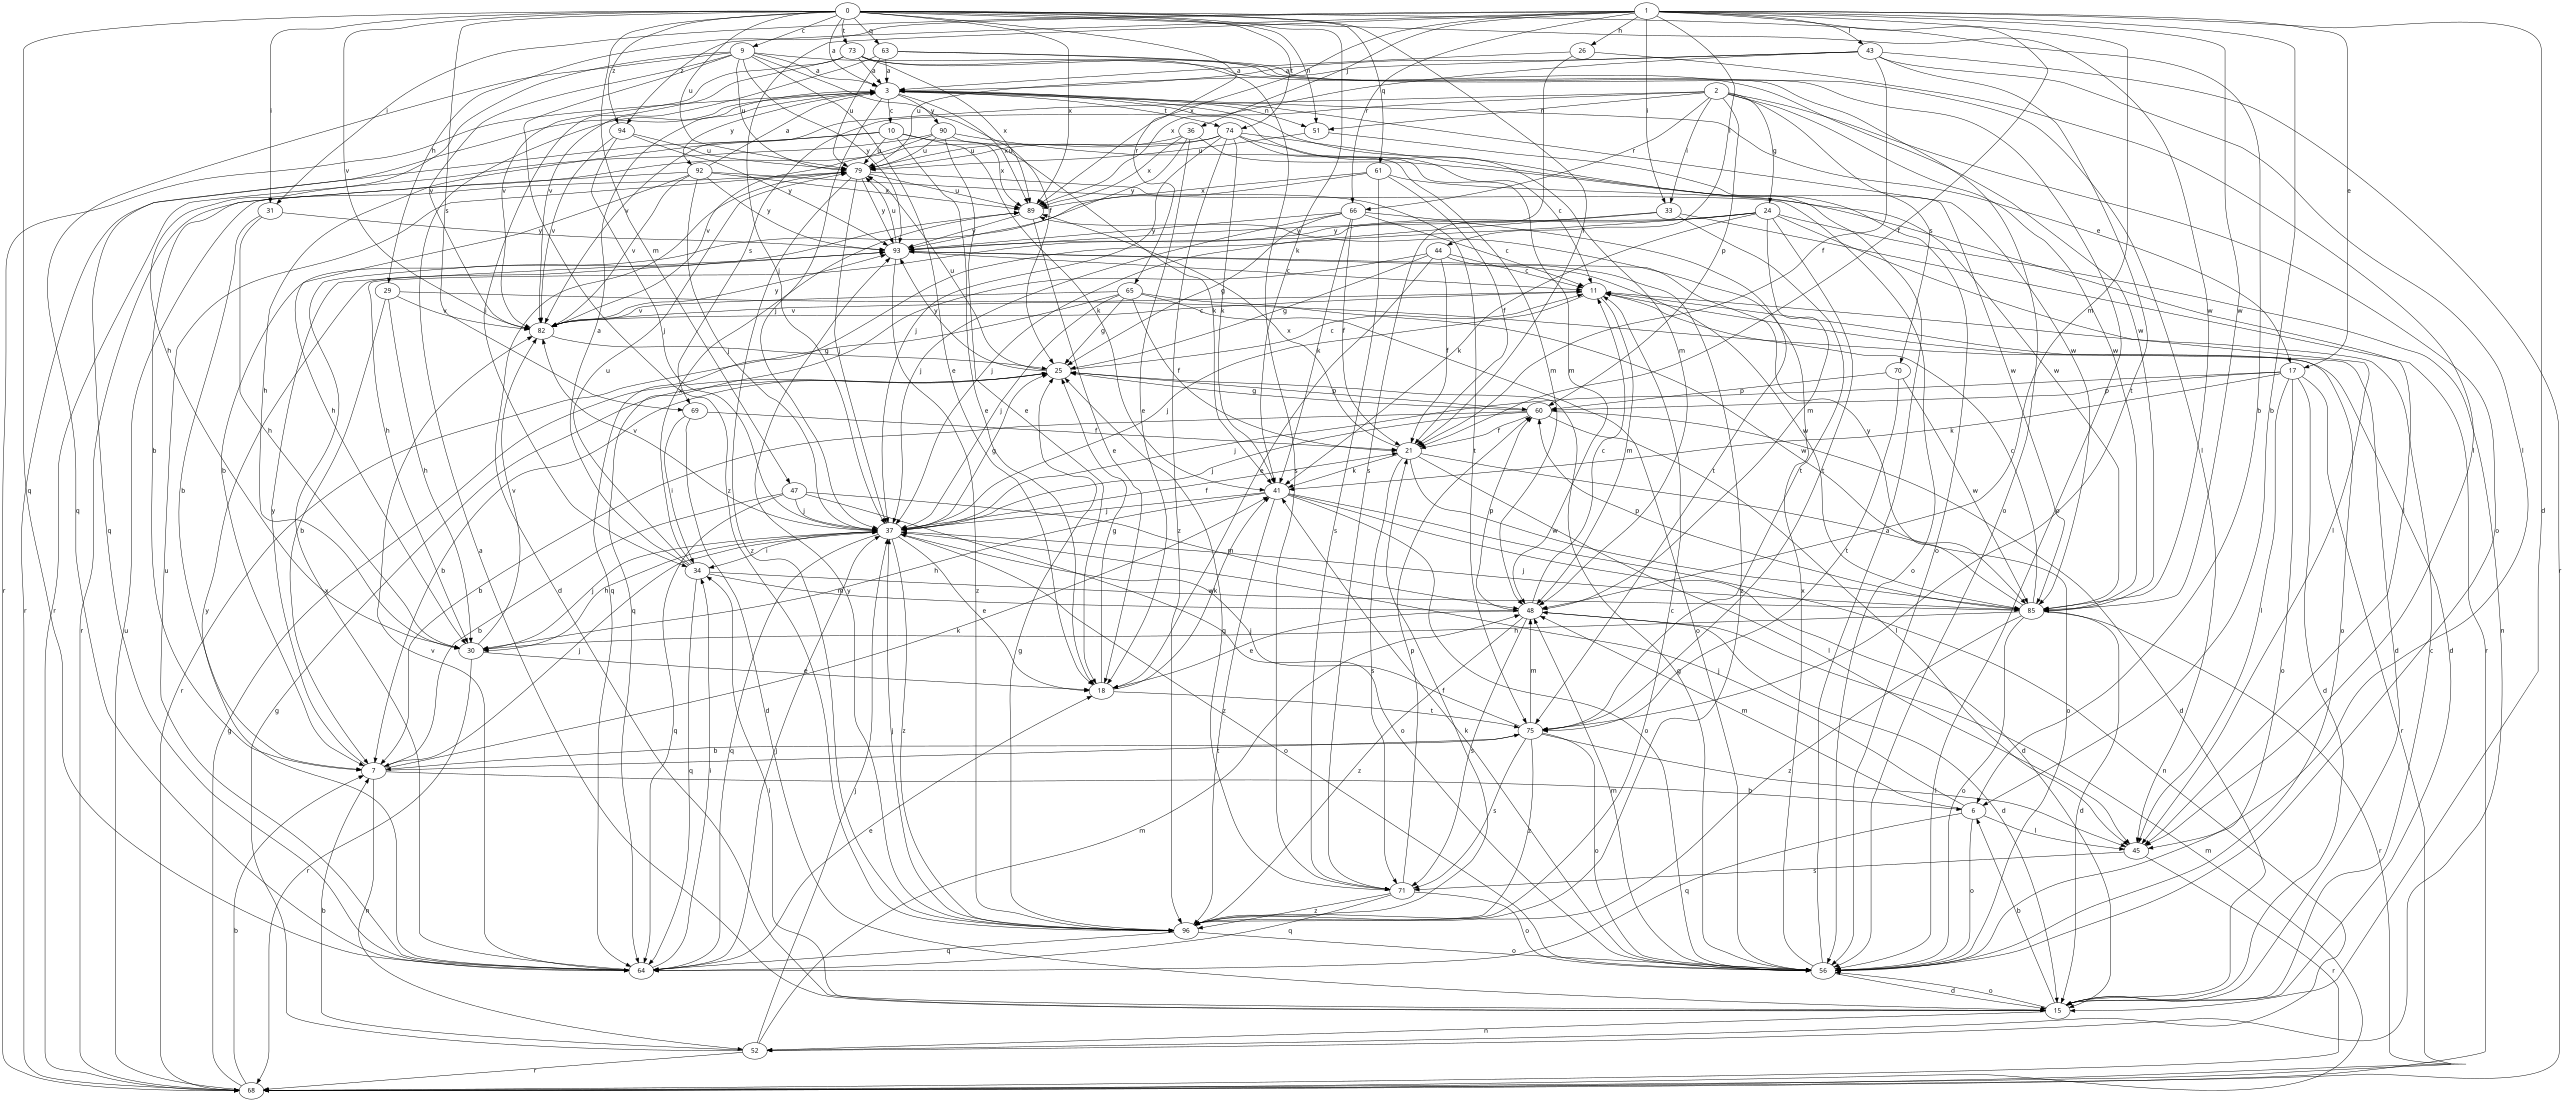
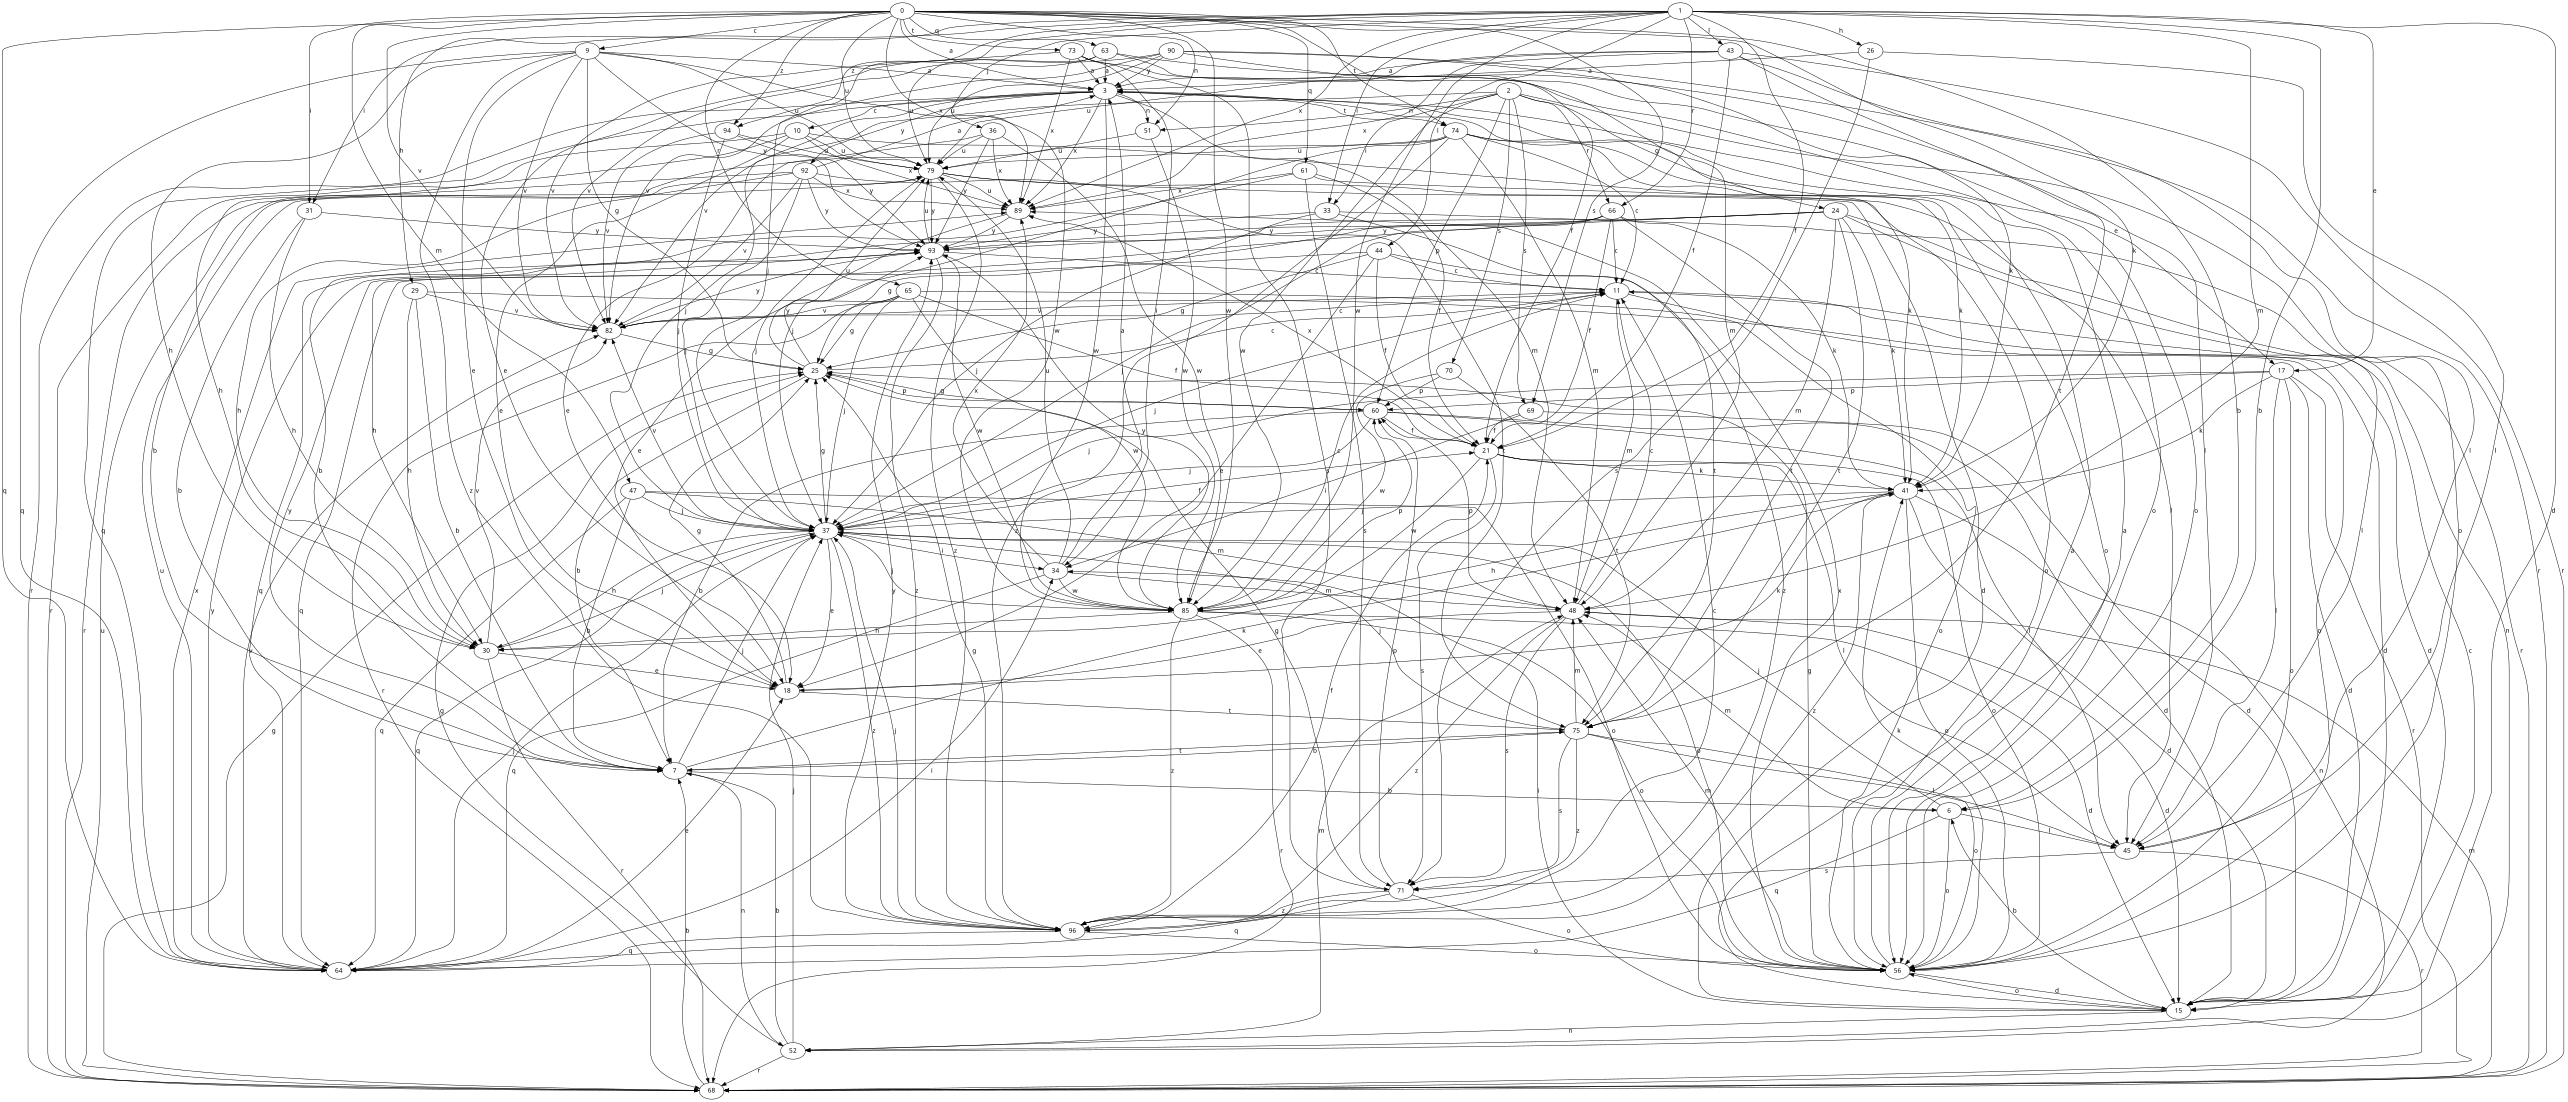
edge "3" -> "90": reversed
edge "9" -> "25": label "f" -> "g"
